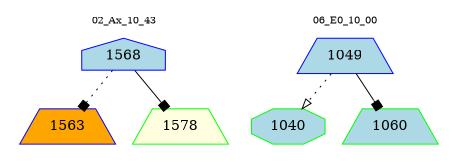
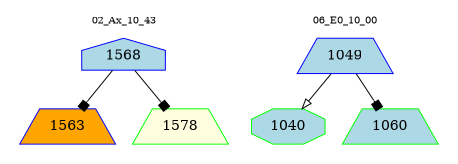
edge "1568" -> "1563": style dotted -> solid
edge "1049" -> "1040": style dotted -> solid
